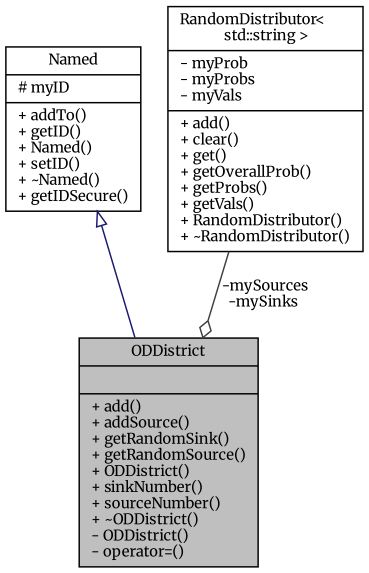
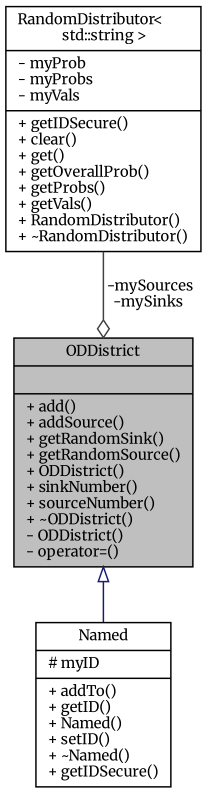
node "RandomDistributor<": text "+ add()" -> "+ getIDSecure()"
edge "ODDistrict" -> "Named": reversed
